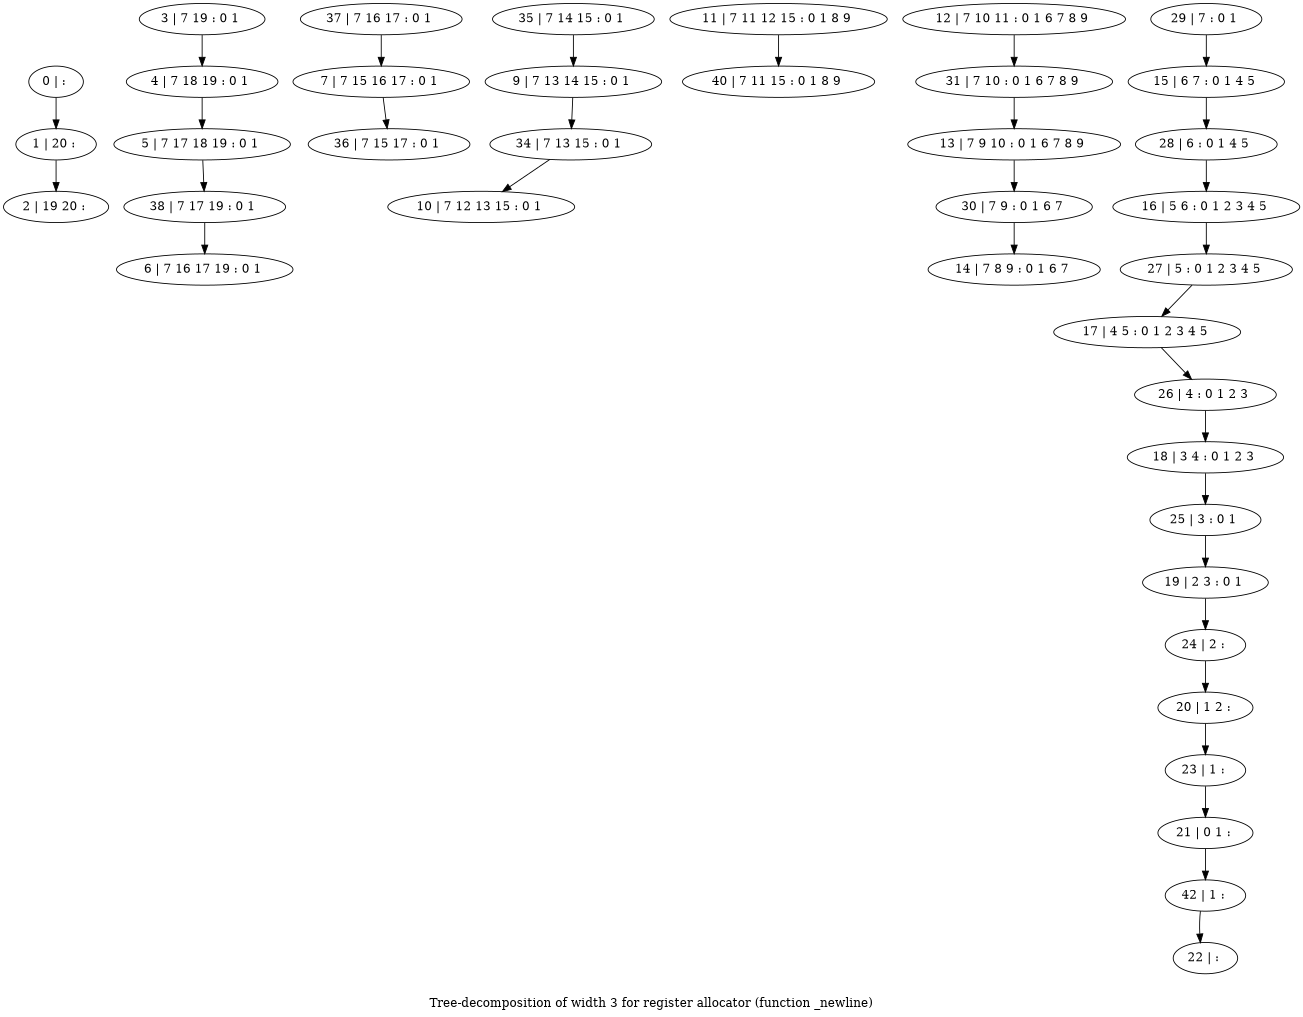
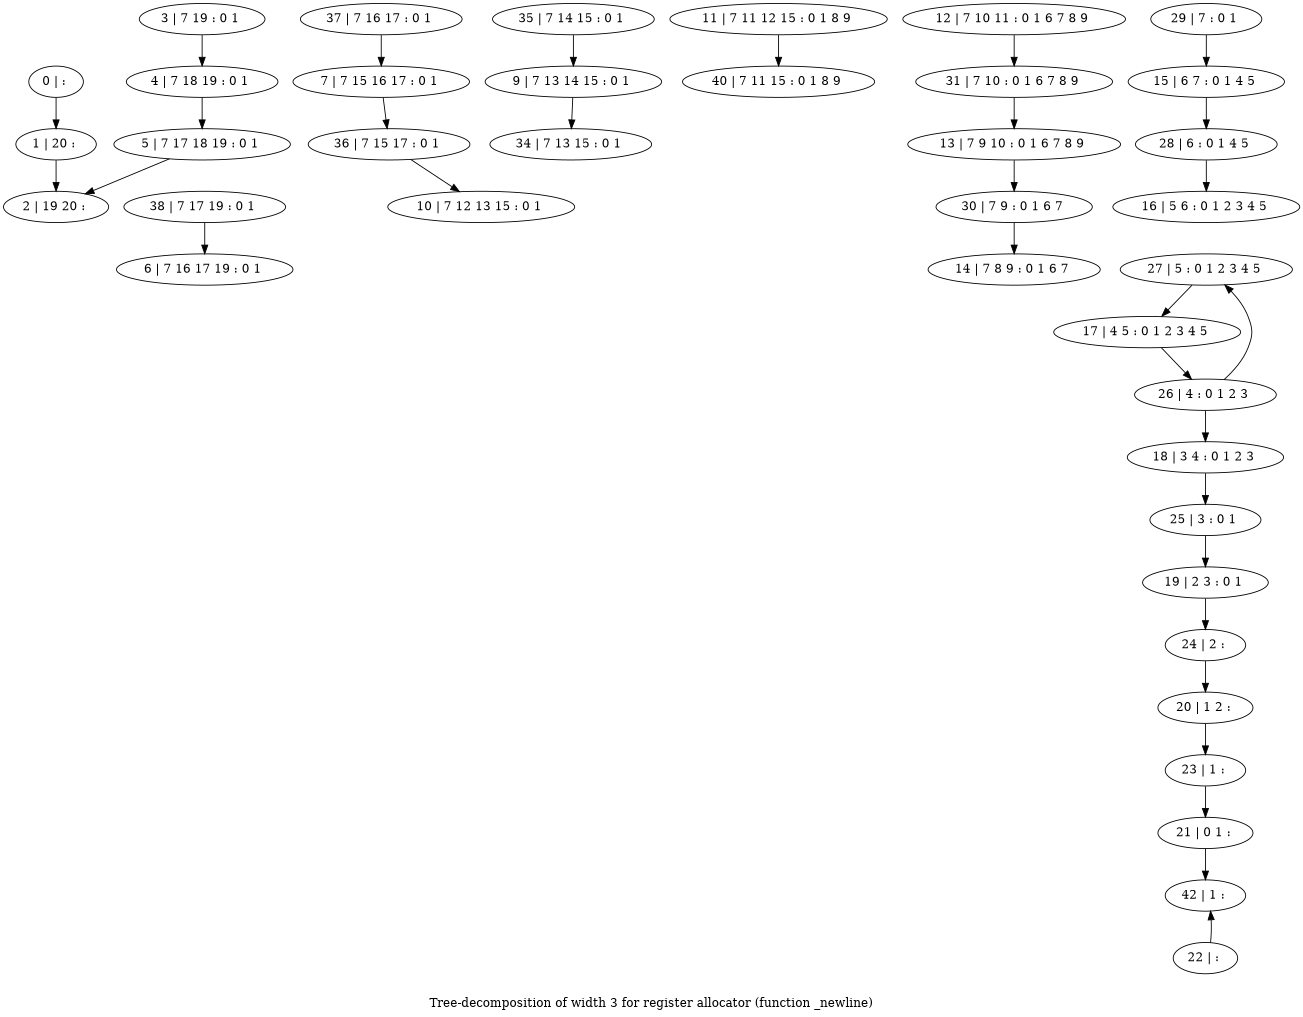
edge "5 | 7 17 18 19 : 0 1" -> "38 | 7 17 19 : 0 1": now "5 | 7 17 18 19 : 0 1" -> "2 | 19 20 :"
edge "34 | 7 13 15 : 0 1" -> "10 | 7 12 13 15 : 0 1": now "36 | 7 15 17 : 0 1" -> "10 | 7 12 13 15 : 0 1"
edge "16 | 5 6 : 0 1 2 3 4 5" -> "27 | 5 : 0 1 2 3 4 5": now "26 | 4 : 0 1 2 3" -> "27 | 5 : 0 1 2 3 4 5"
edge "42 | 1 :" -> "22 | :": reversed
